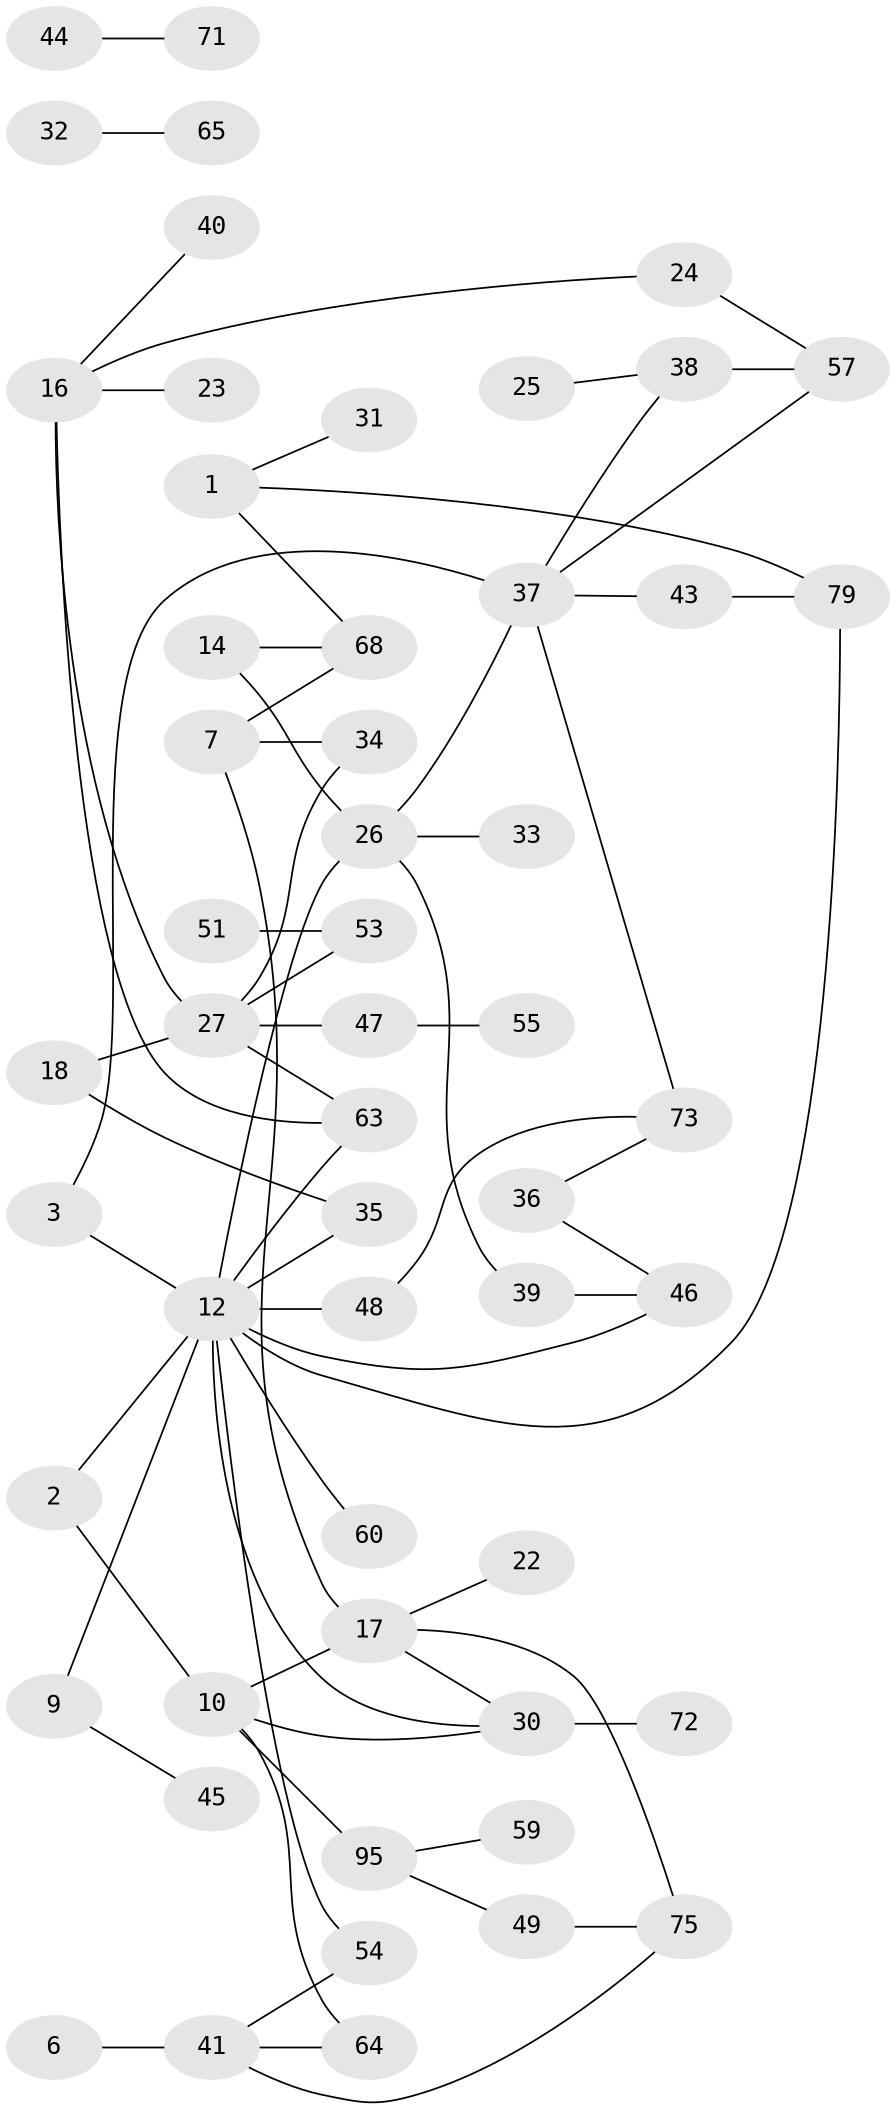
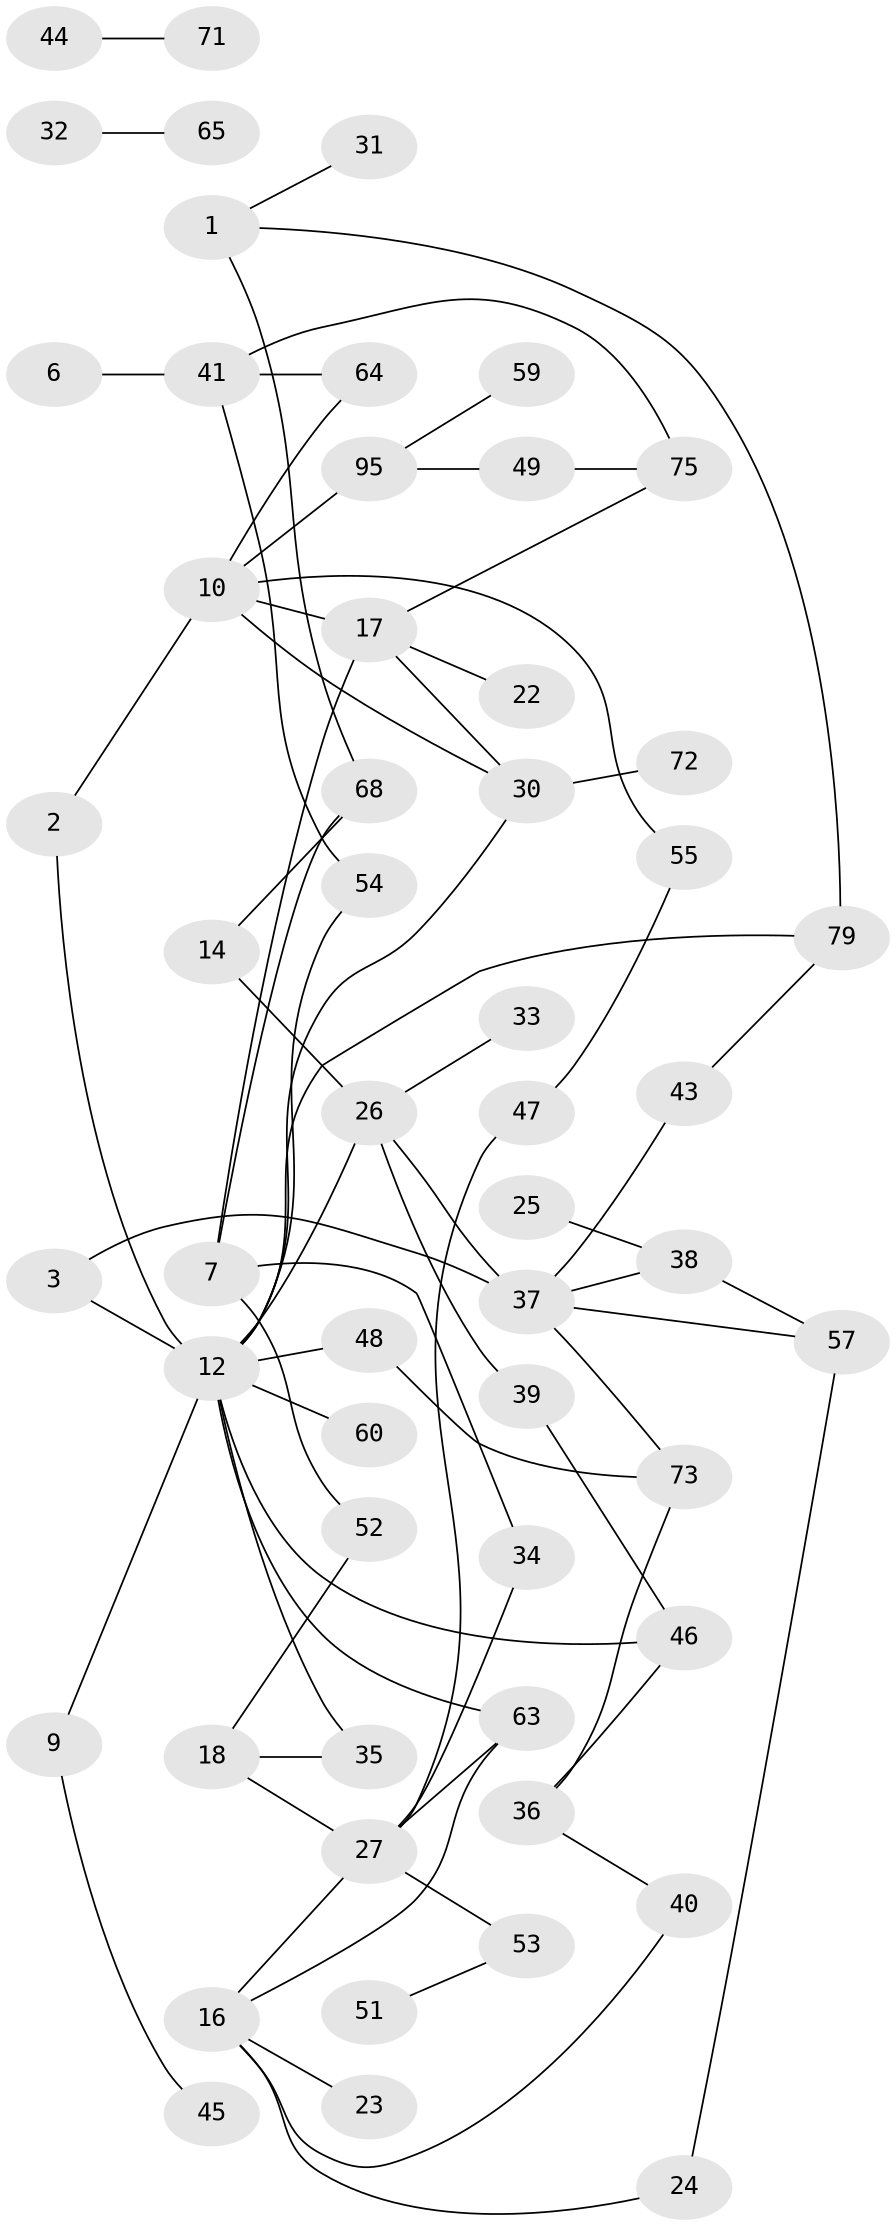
edge "10" -- "55": added
node "52": added
edge "36" -- "40": added
